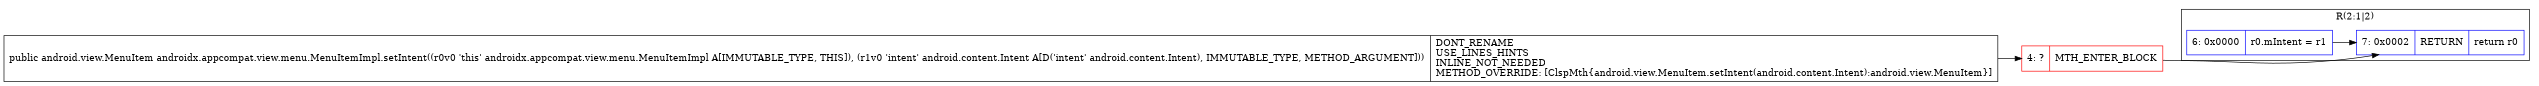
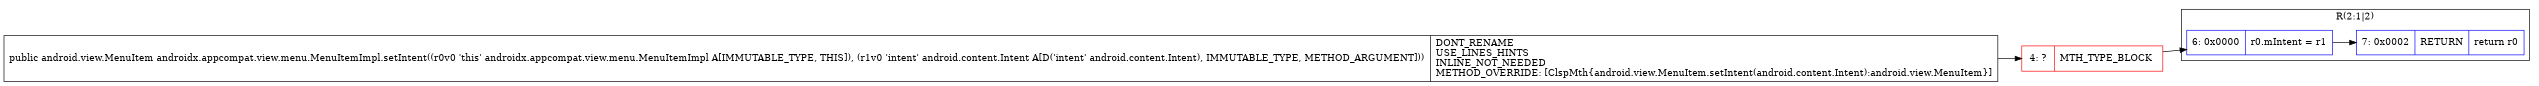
node "4: ?": text "MTH_ENTER_BLOCK" -> "MTH_TYPE_BLOCK"
edge "4: ?" -> "7: 0x0002": now "4: ?" -> "6: 0x0000"
